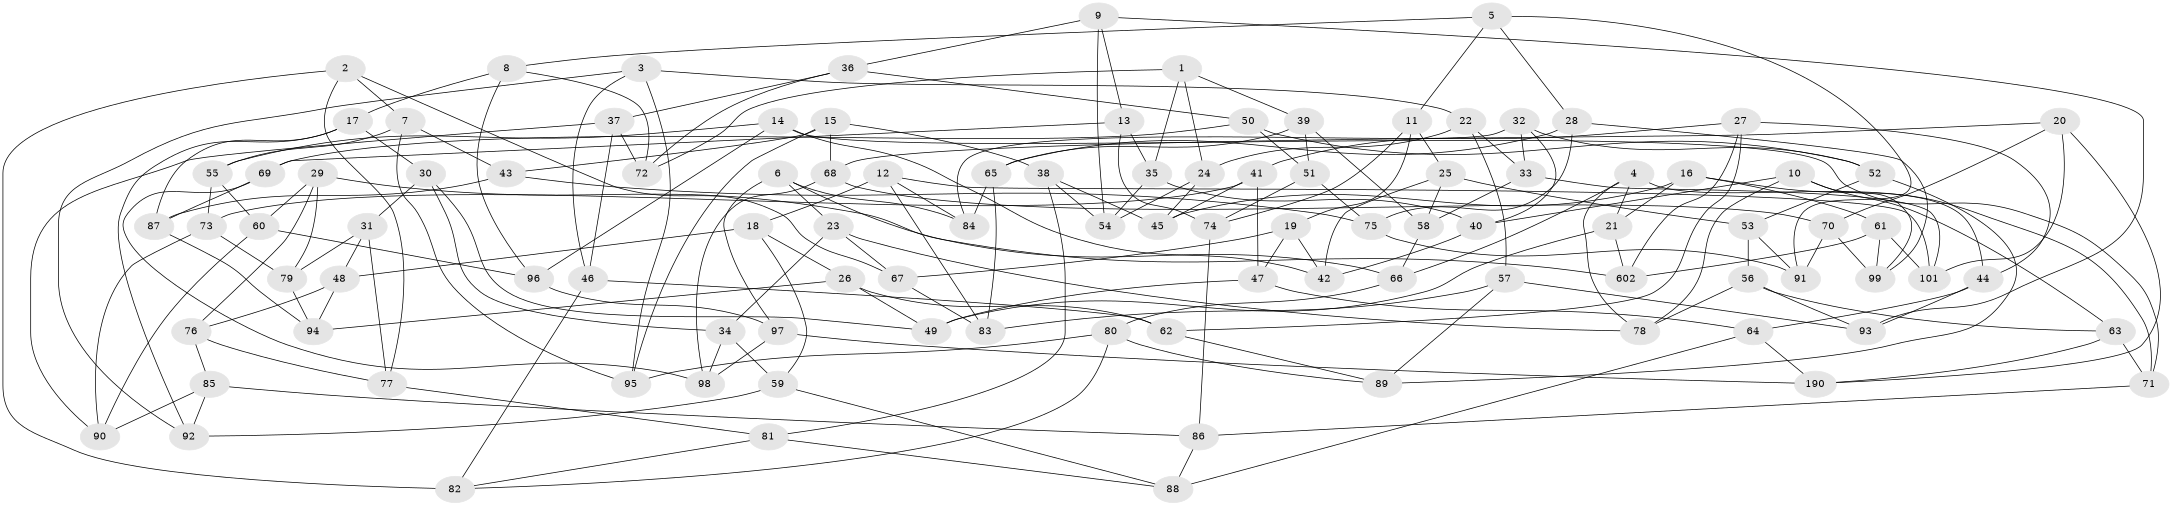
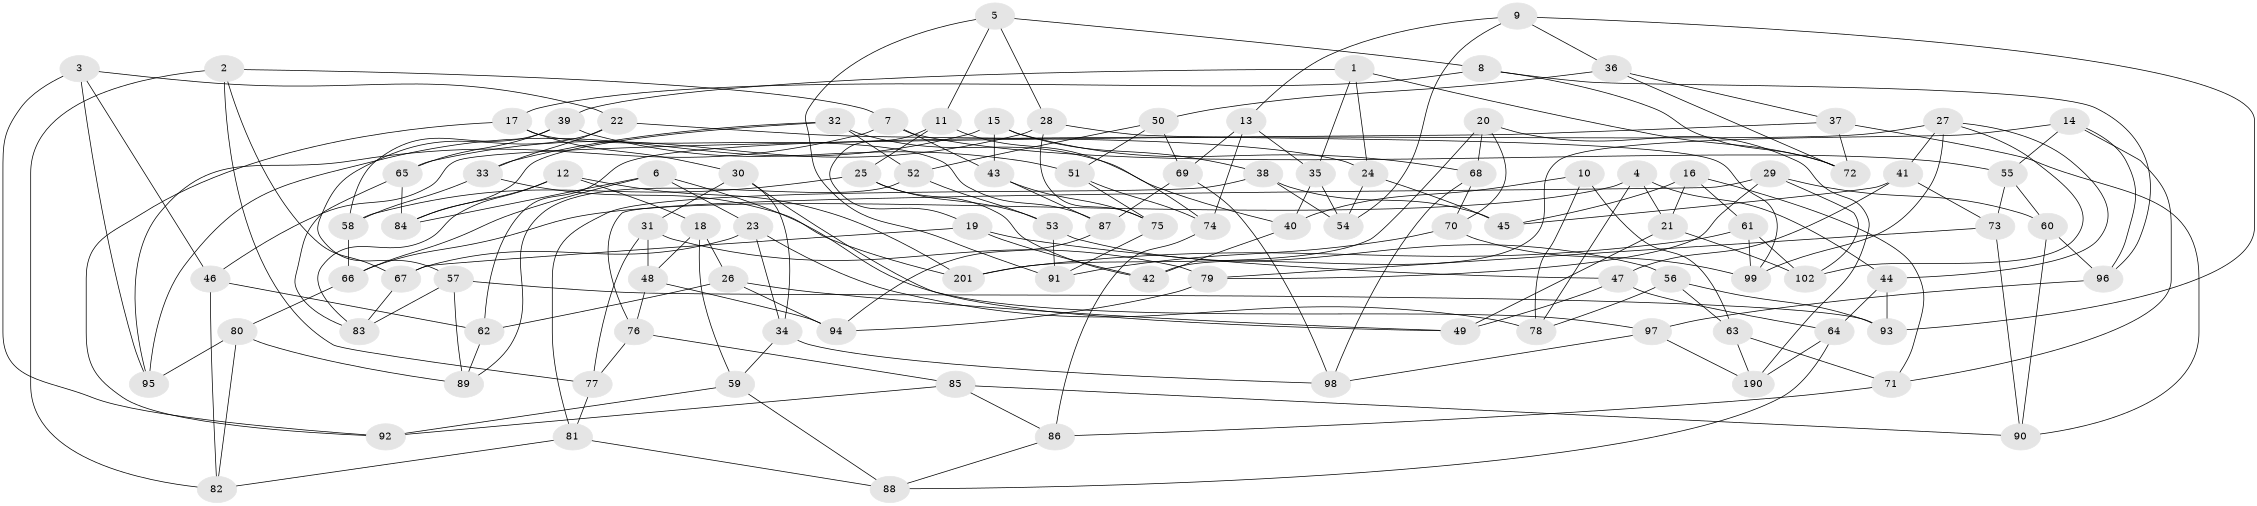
edge "10" -- "99": now "27" -- "99"
node "602": label "602" -> "102"
node "101": label "101" -> "201"
